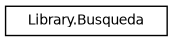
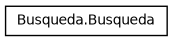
node "Library.Busqueda": label "Library.Busqueda" -> "Busqueda.Busqueda"
